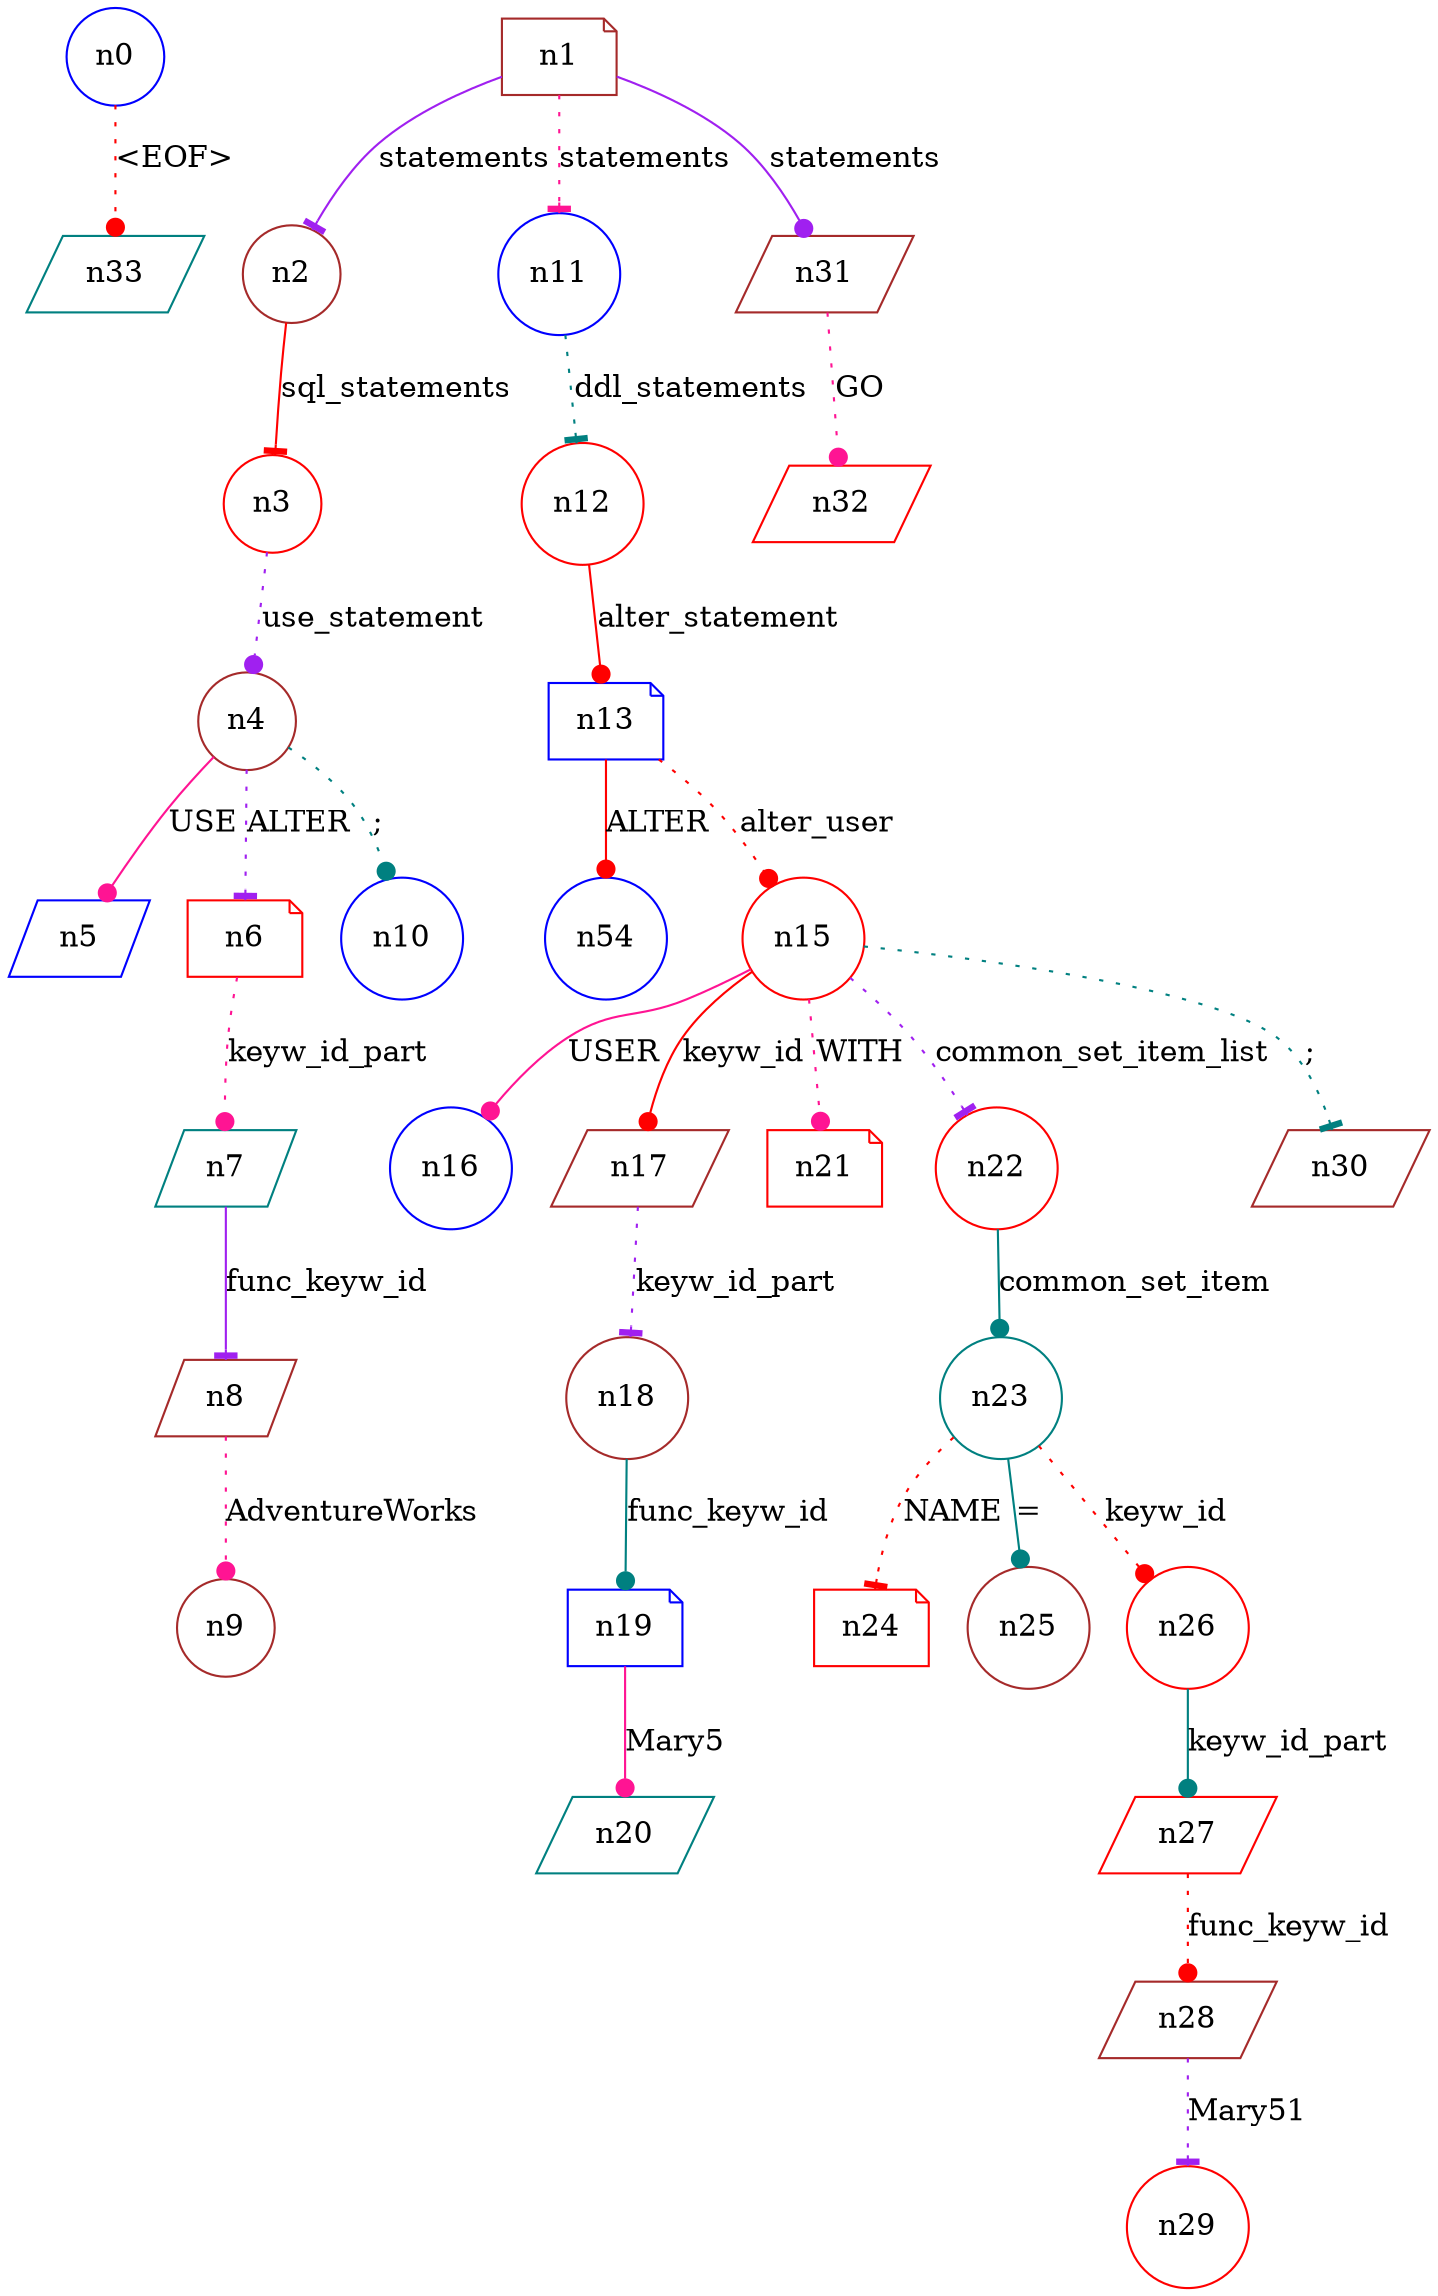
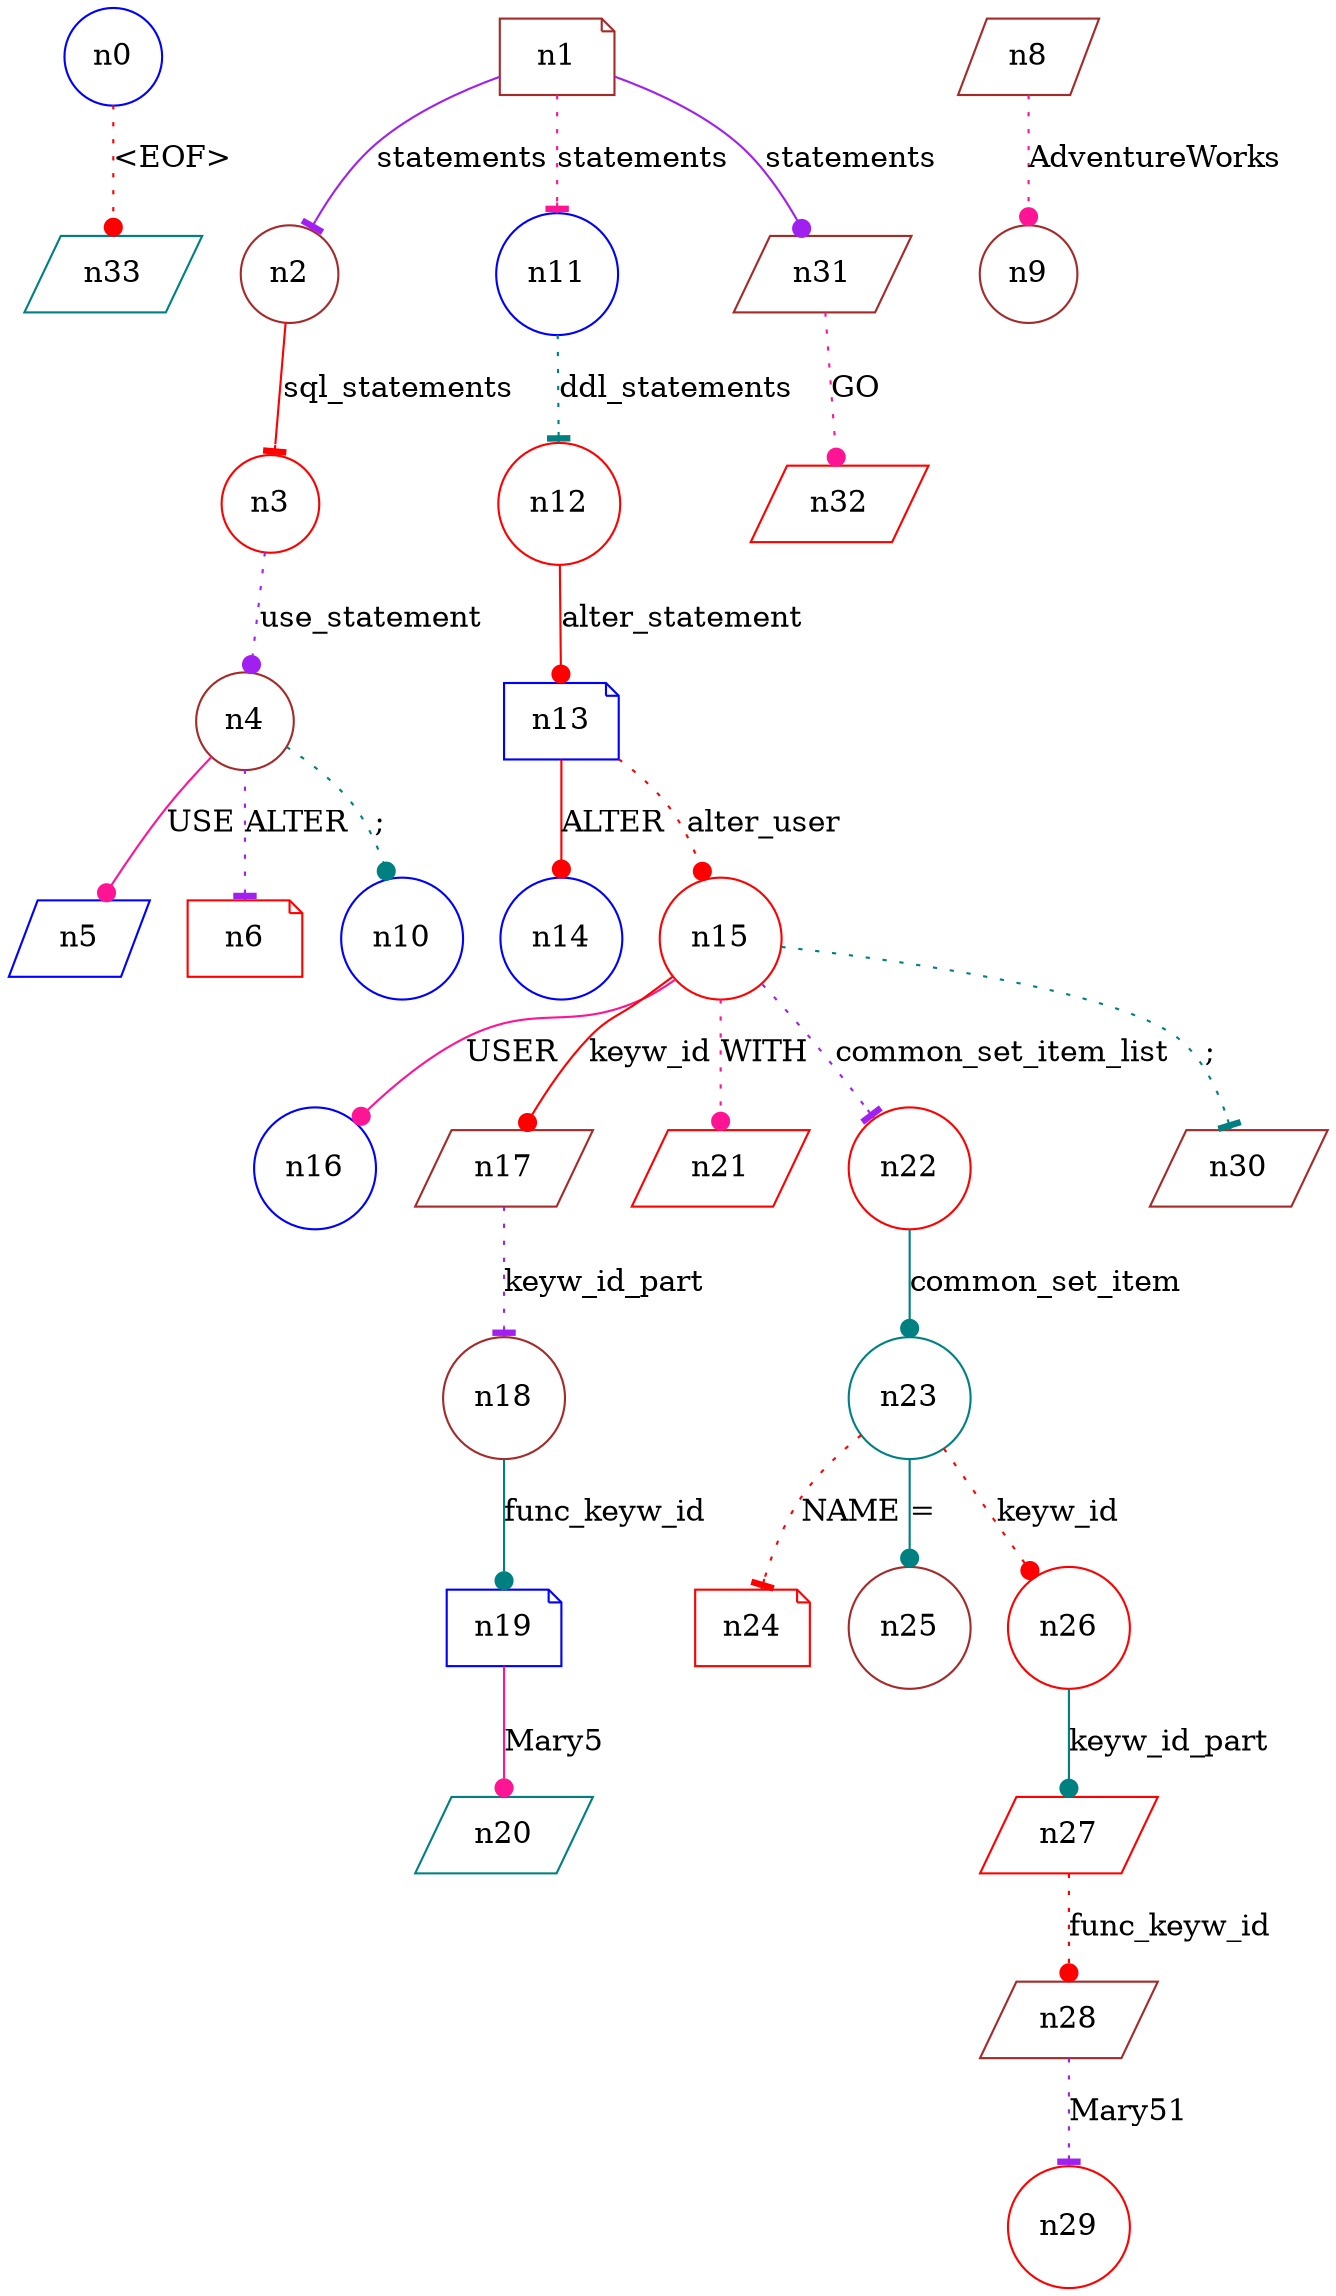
node "n54": label "n54" -> "n14"
node "n7": removed
node "n21": shape note -> parallelogram
